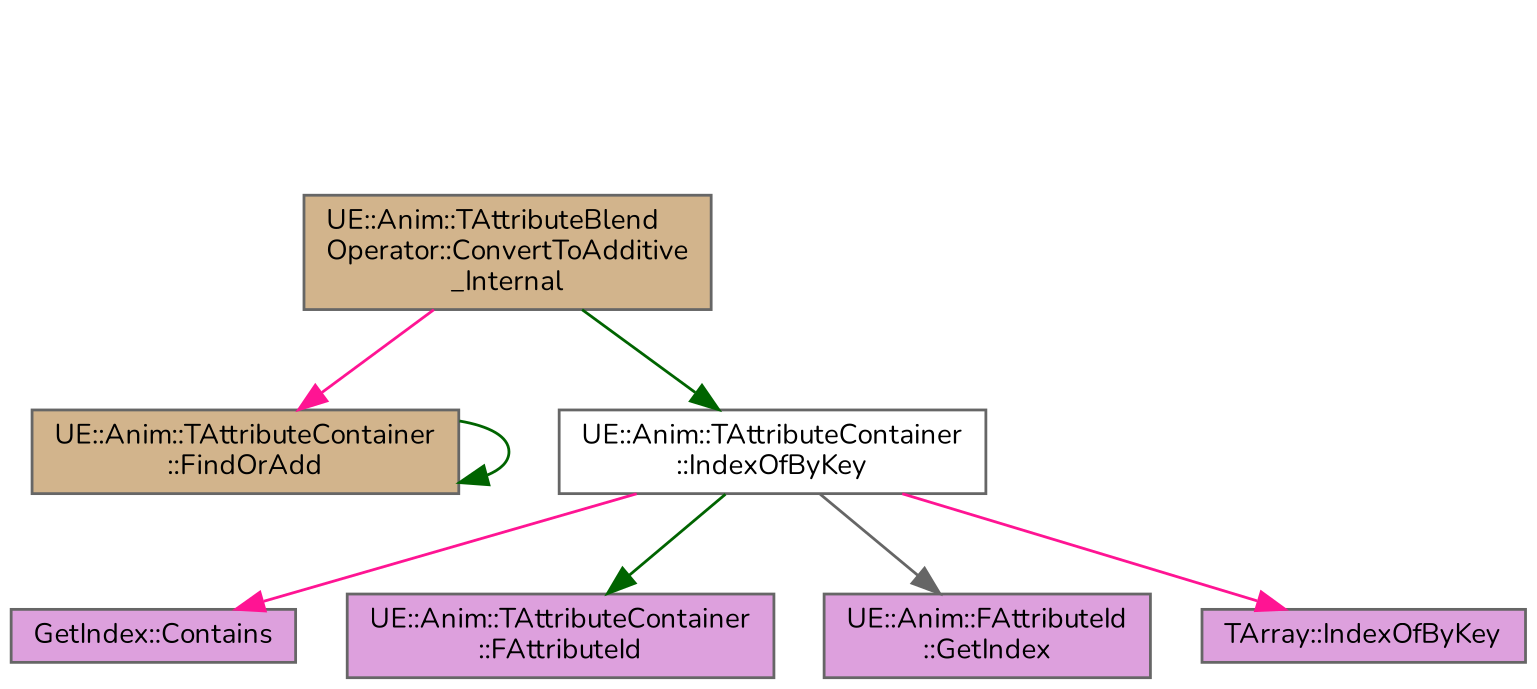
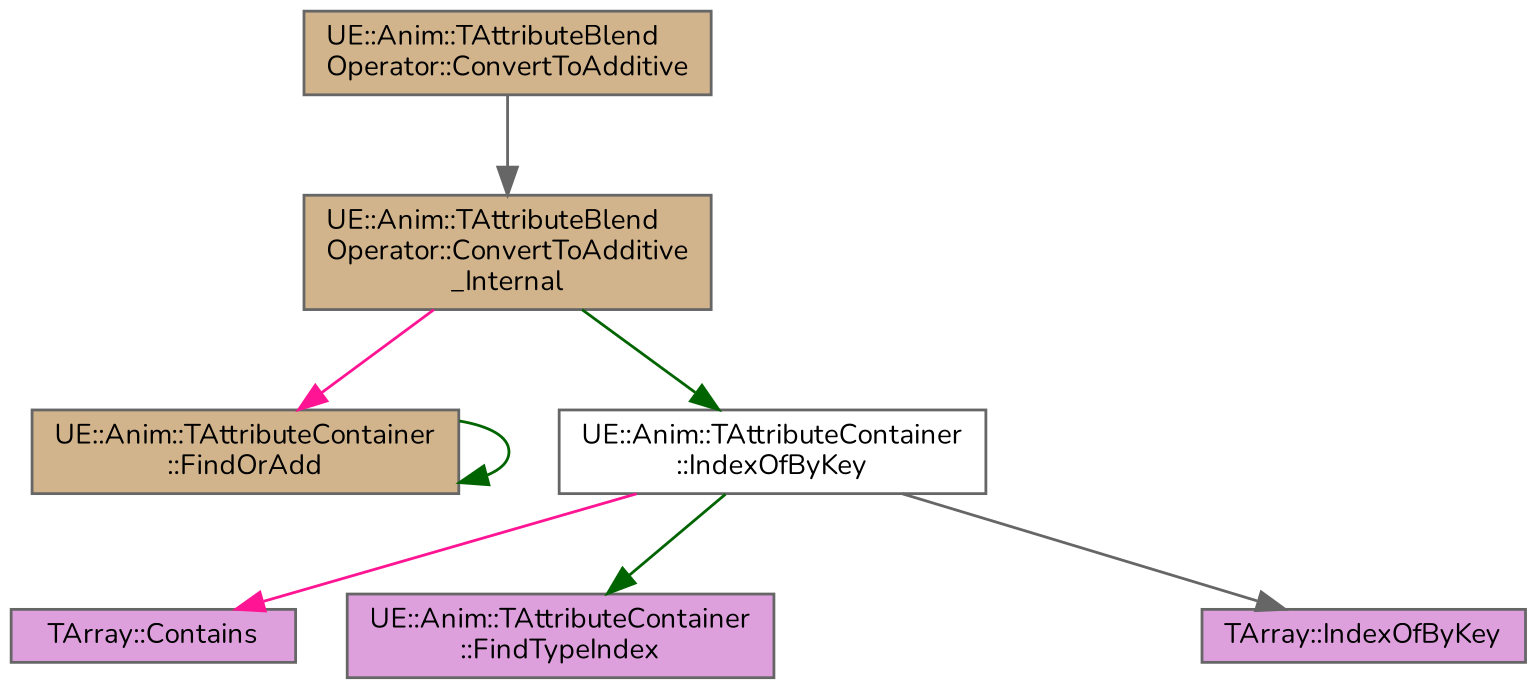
node "UE::Anim::TAttributeBlend Operator::ConvertToAdditive": added
edge "UE::Anim::TAttributeContainer ::IndexOfByKey" -> "TArray::IndexOfByKey": color deeppink -> gray40
node "GetIndex::Contains": label "GetIndex::Contains" -> "TArray::Contains"
node "UE::Anim::TAttributeContainer ::FAttributeId": label "UE::Anim::TAttributeContainer ::FAttributeId" -> "UE::Anim::TAttributeContainer ::FindTypeIndex"
node "UE::Anim::FAttributeId ::GetIndex": removed
